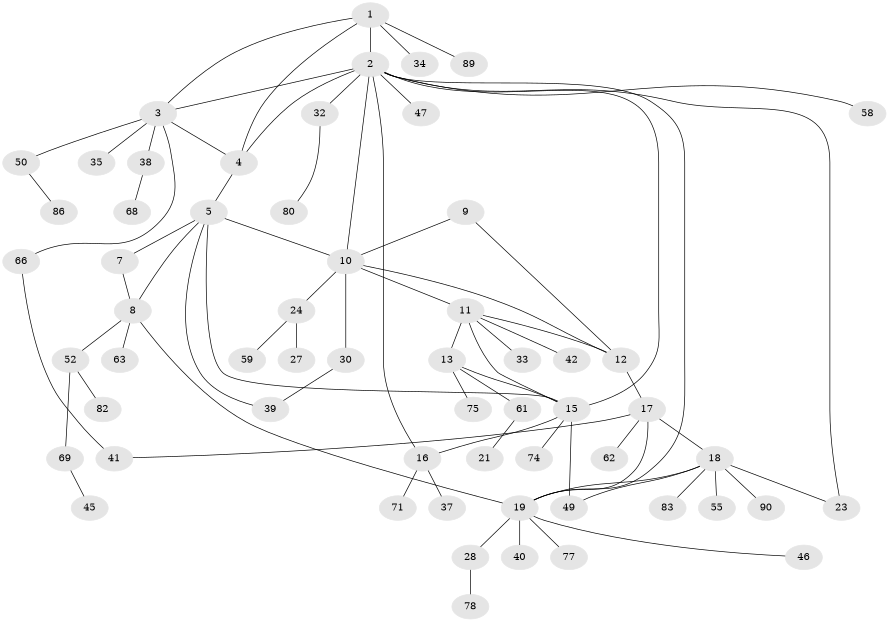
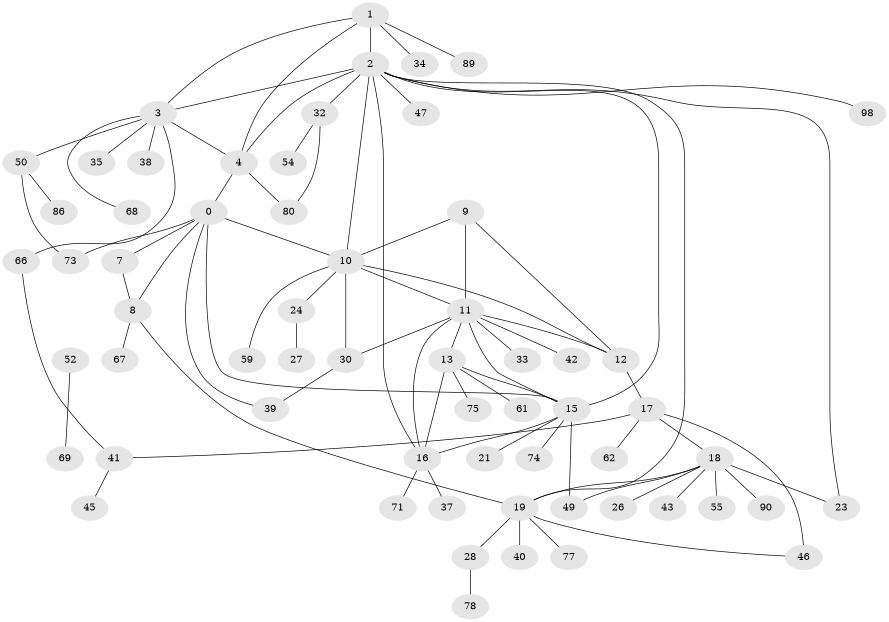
node "58": label "58" -> "98"
node "54": added
edge "38" -- "68": now "3" -- "68"
edge "4" -- "80": added
node "5": label "5" -> "0"
node "73": added
edge "9" -- "11": added
edge "24" -- "59": now "10" -- "59"
edge "11" -- "30": added
edge "8" -- "52": removed
node "63": label "63" -> "67"
edge "11" -- "16": added
node "82": removed
edge "13" -- "16": added
edge "61" -- "21": now "15" -- "21"
edge "17" -- "19": now "17" -- "46"
edge "69" -- "45": now "41" -- "45"
node "26": added
node "83": label "83" -> "43"
